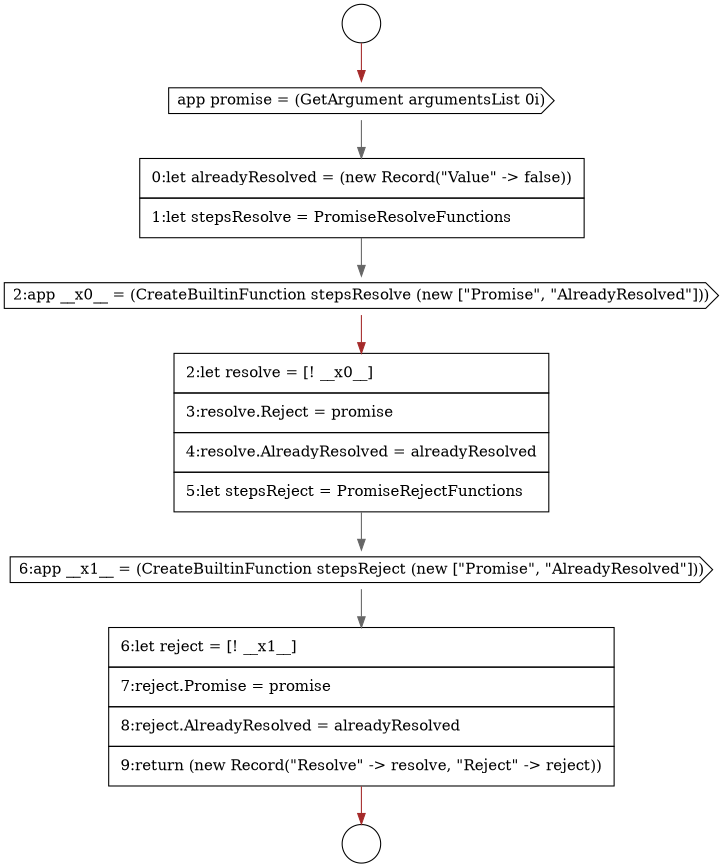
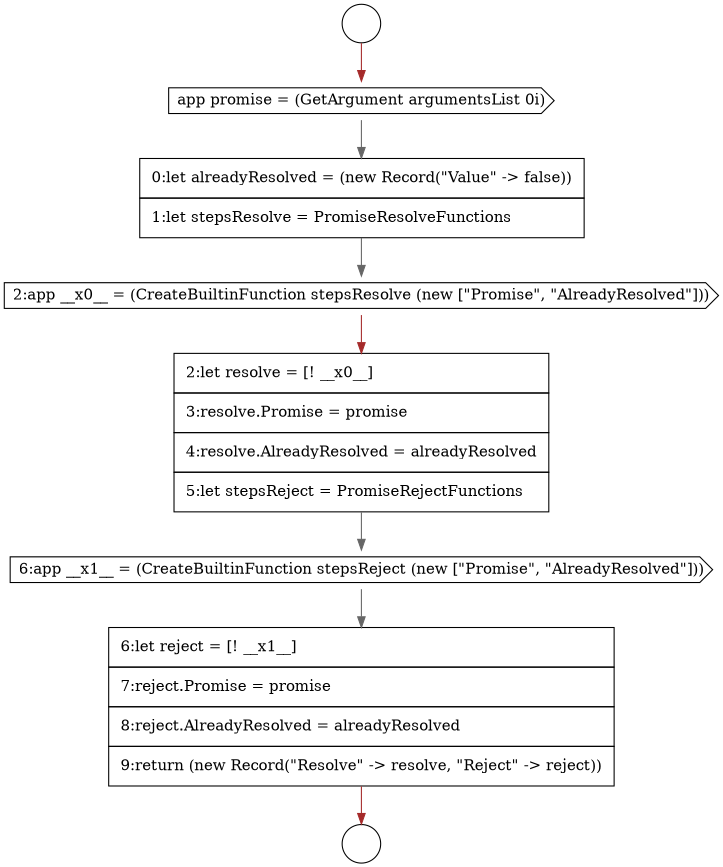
node "2:let resolve = [! __x0__]": text "3:resolve.Reject = promise" -> "3:resolve.Promise = promise"
